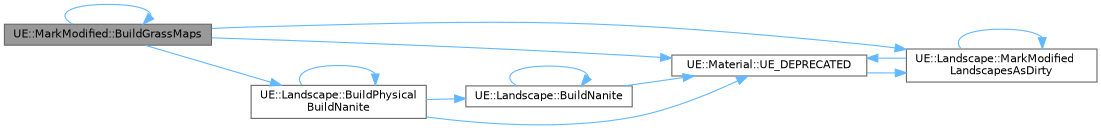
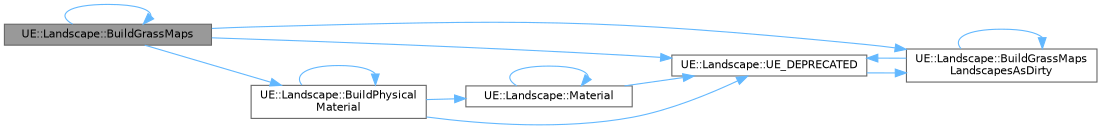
node "UE::MarkModified::BuildGrassMaps": label "UE::MarkModified::BuildGrassMaps" -> "UE::Landscape::BuildGrassMaps"
node "UE::Material::UE_DEPRECATED": label "UE::Material::UE_DEPRECATED" -> "UE::Landscape::UE_DEPRECATED"
node "UE::Landscape::MarkModified LandscapesAsDirty": label "UE::Landscape::MarkModified LandscapesAsDirty" -> "UE::Landscape::BuildGrassMaps LandscapesAsDirty"
node "UE::Landscape::BuildNanite": label "UE::Landscape::BuildNanite" -> "UE::Landscape::Material"
node "UE::Landscape::BuildPhysical BuildNanite": label "UE::Landscape::BuildPhysical BuildNanite" -> "UE::Landscape::BuildPhysical Material"
